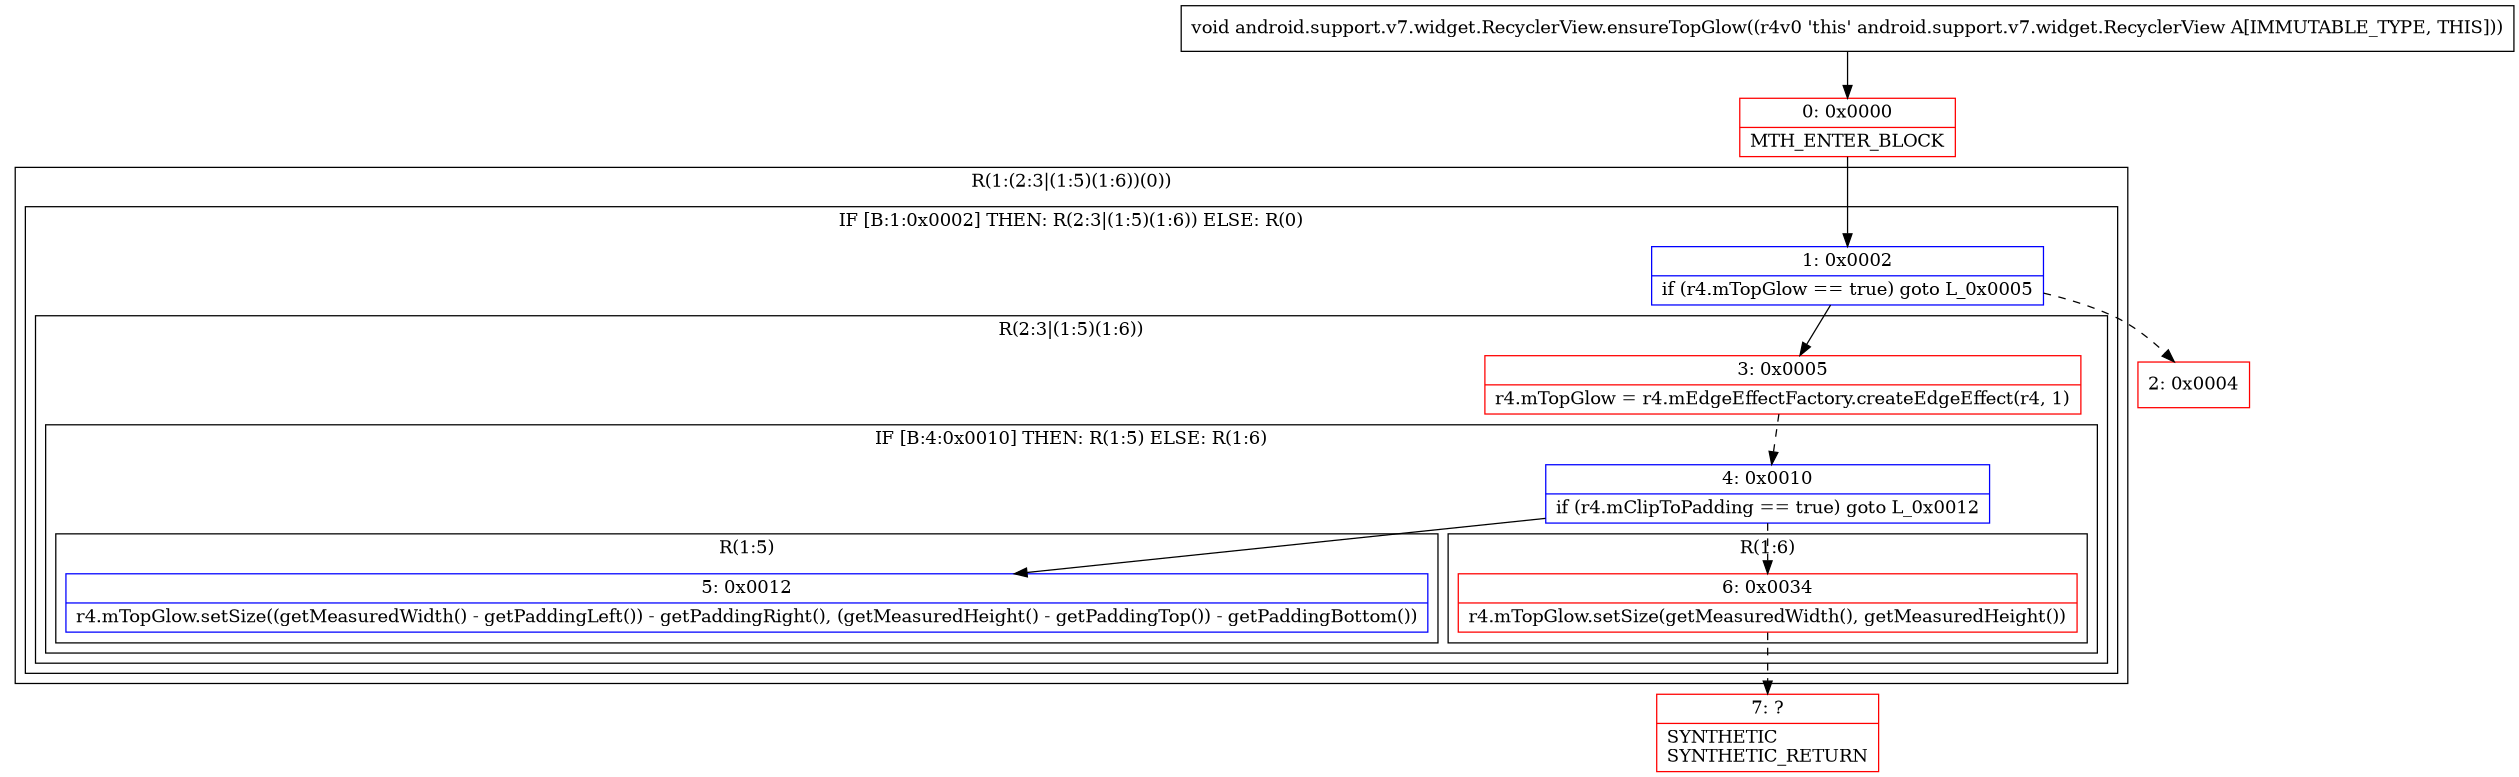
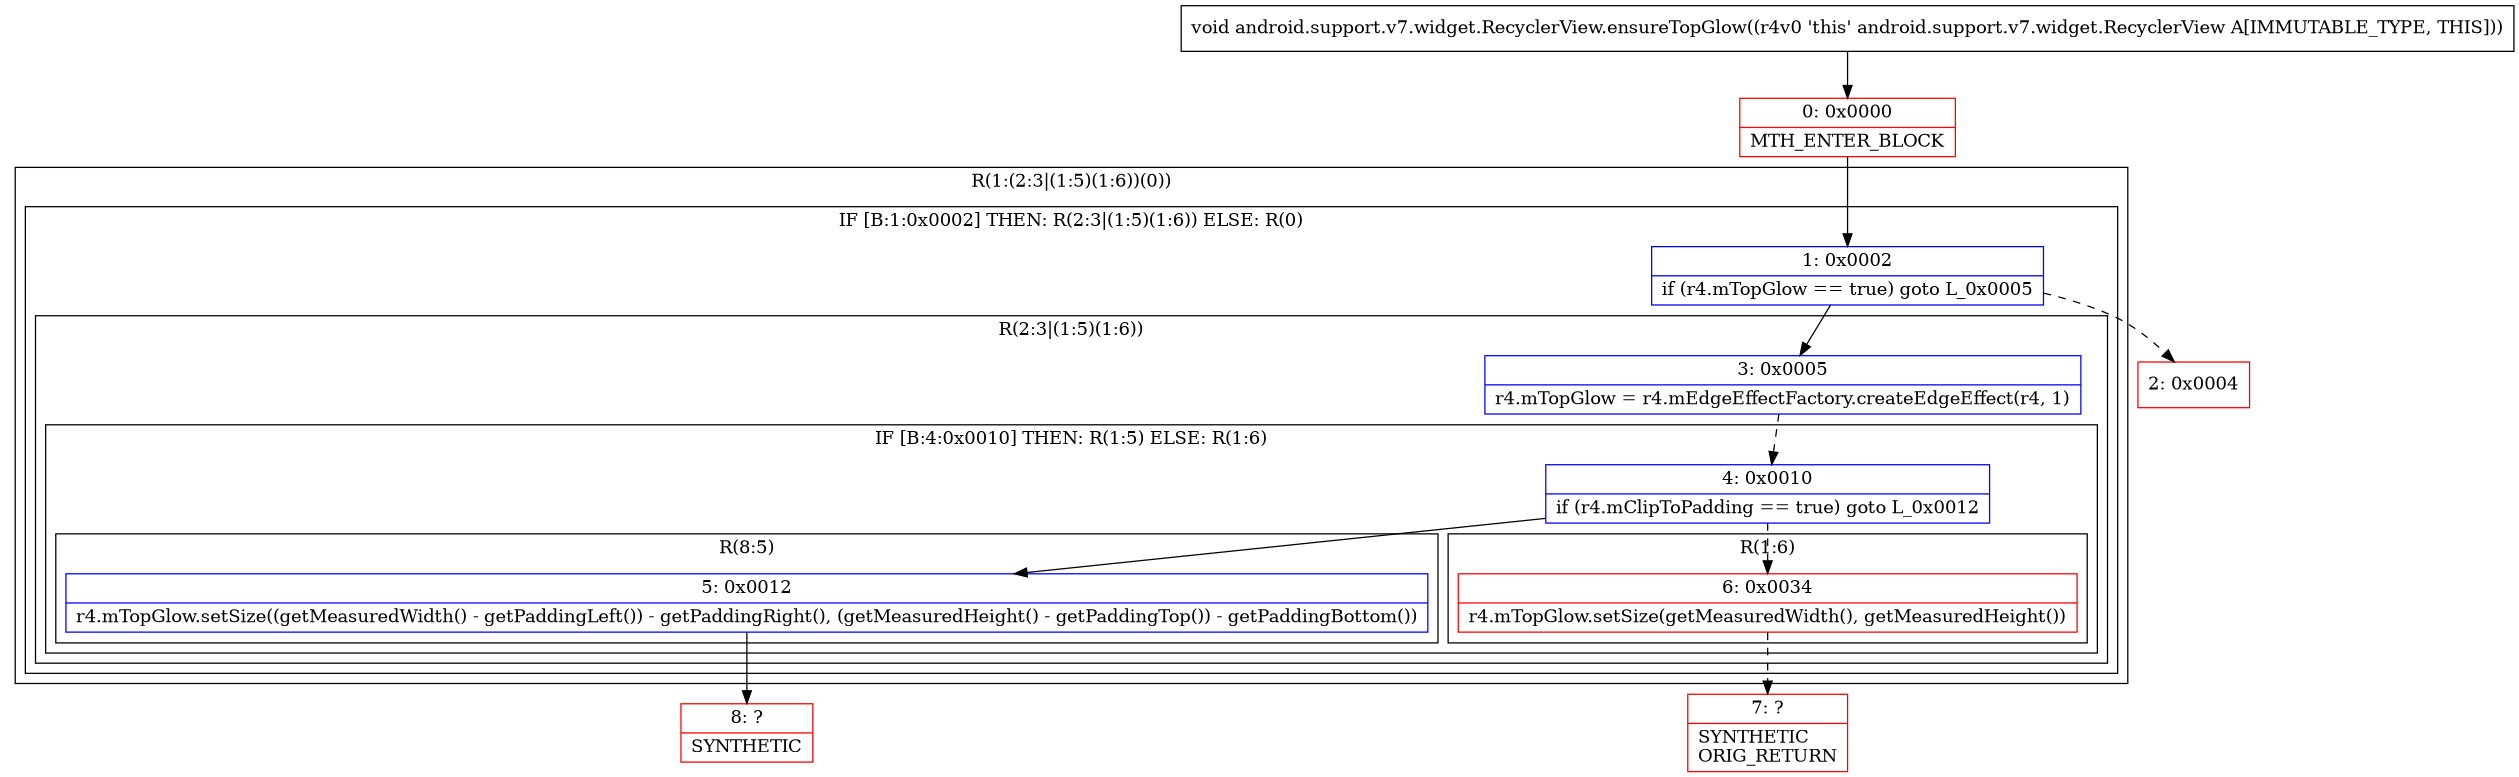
node "3: 0x0005": color red -> blue
cluster "R(1:5)": label "R(1:5)" -> "R(8:5)"
node "8: ?": added
node "7: ?": text "SYNTHETIC_RETURN" -> "ORIG_RETURN"
